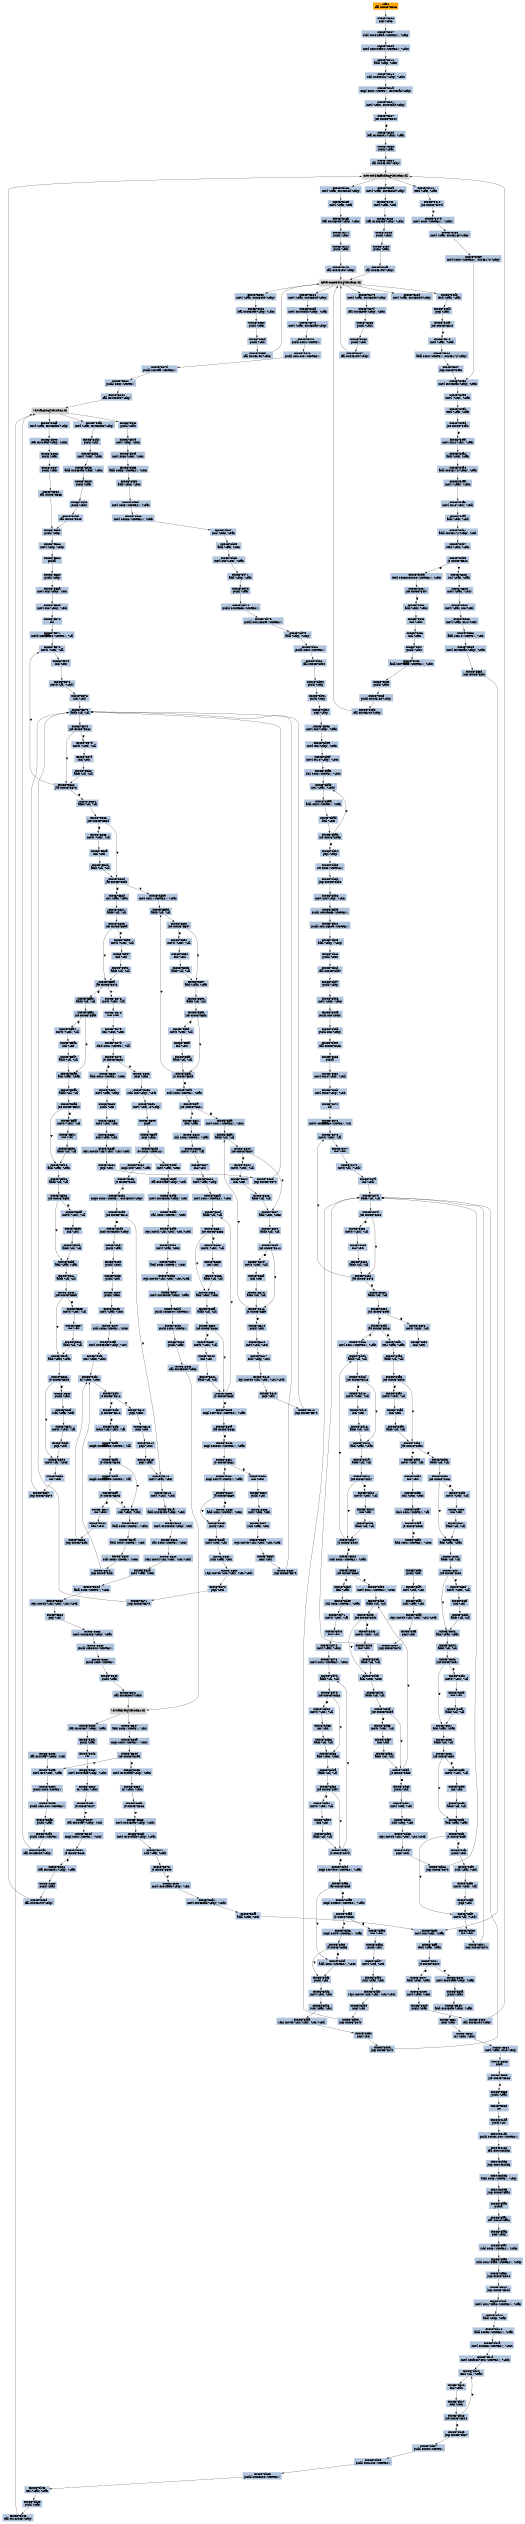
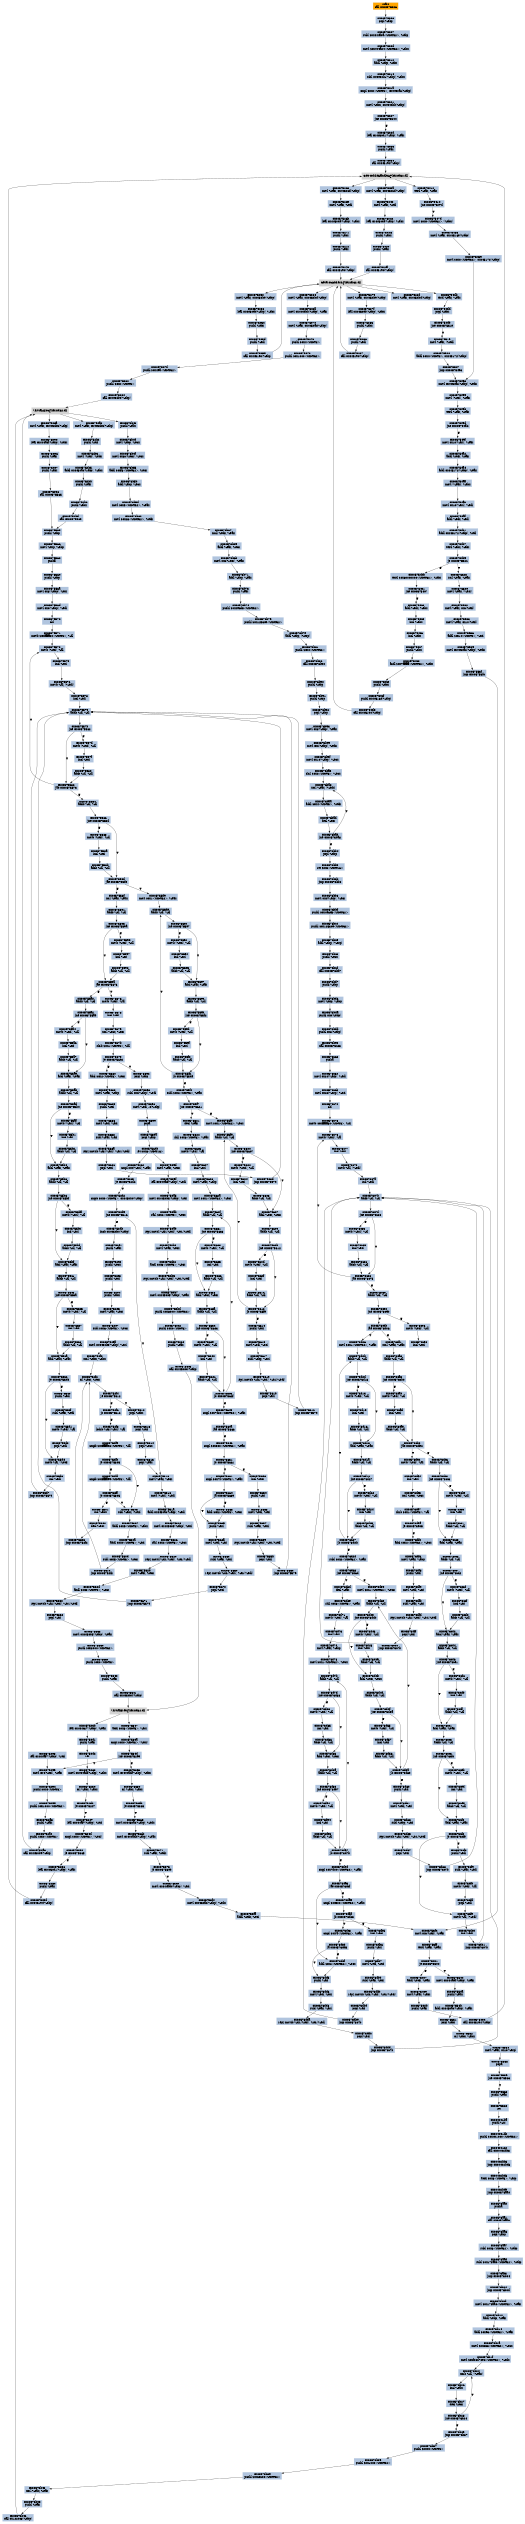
edge "0x005754b7 testl %ebx, %ebx" -> "0x005754b9 je 0x0057552c": added
node "0x00573df6 movl %eax, %ebp": added
